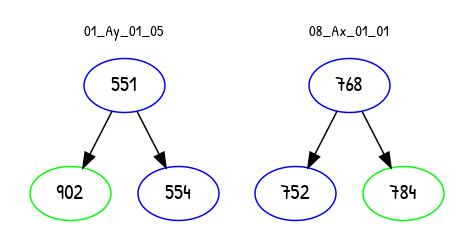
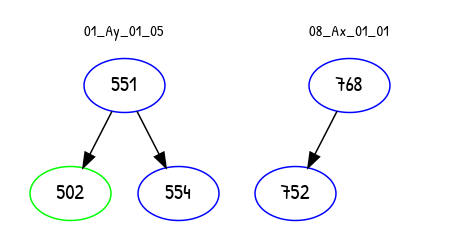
node "902": label "902" -> "502"
node "784": removed
